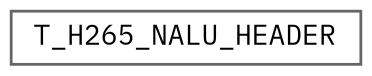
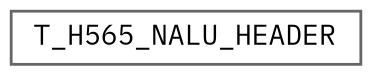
node "T_H265_NALU_HEADER": label "T_H265_NALU_HEADER" -> "T_H565_NALU_HEADER"
